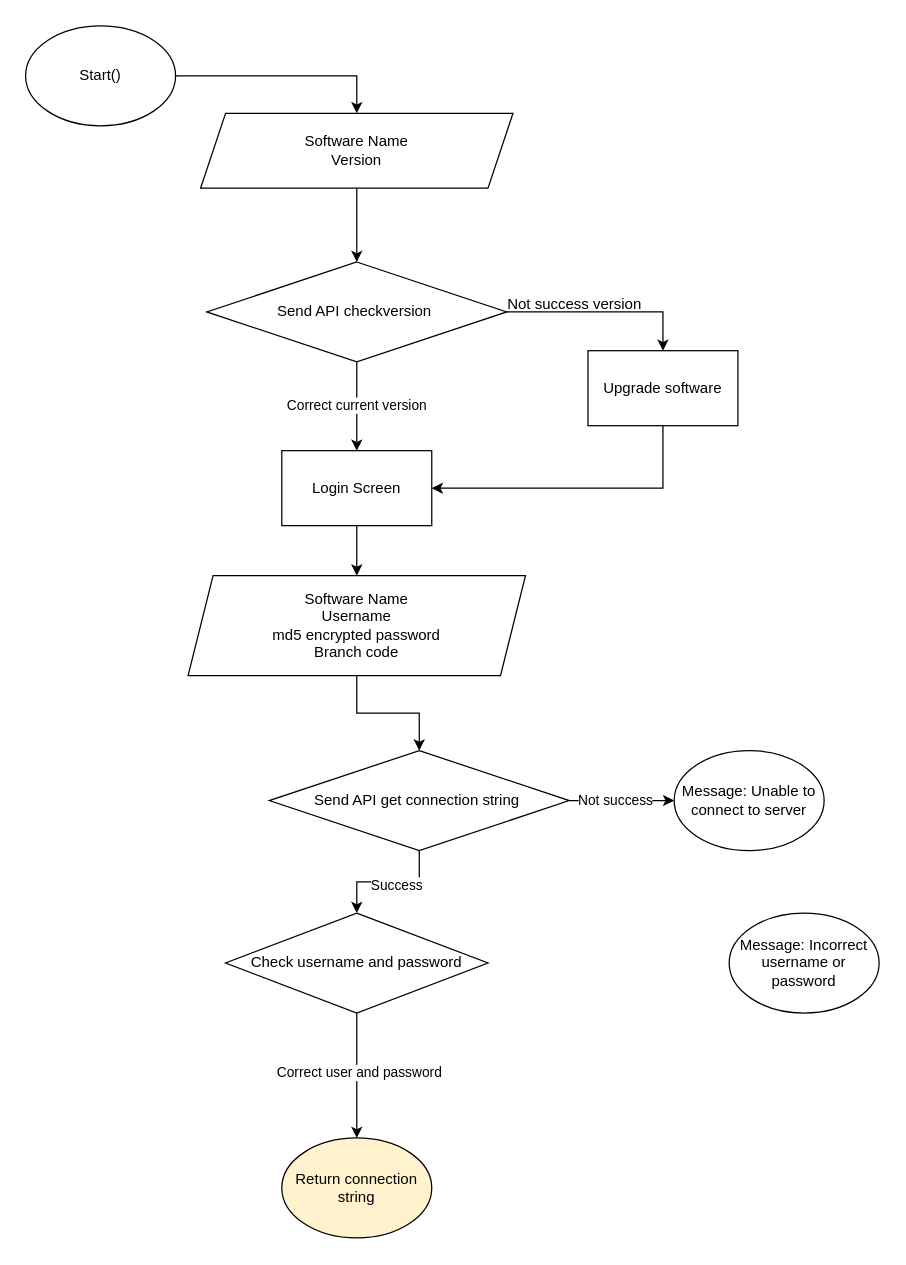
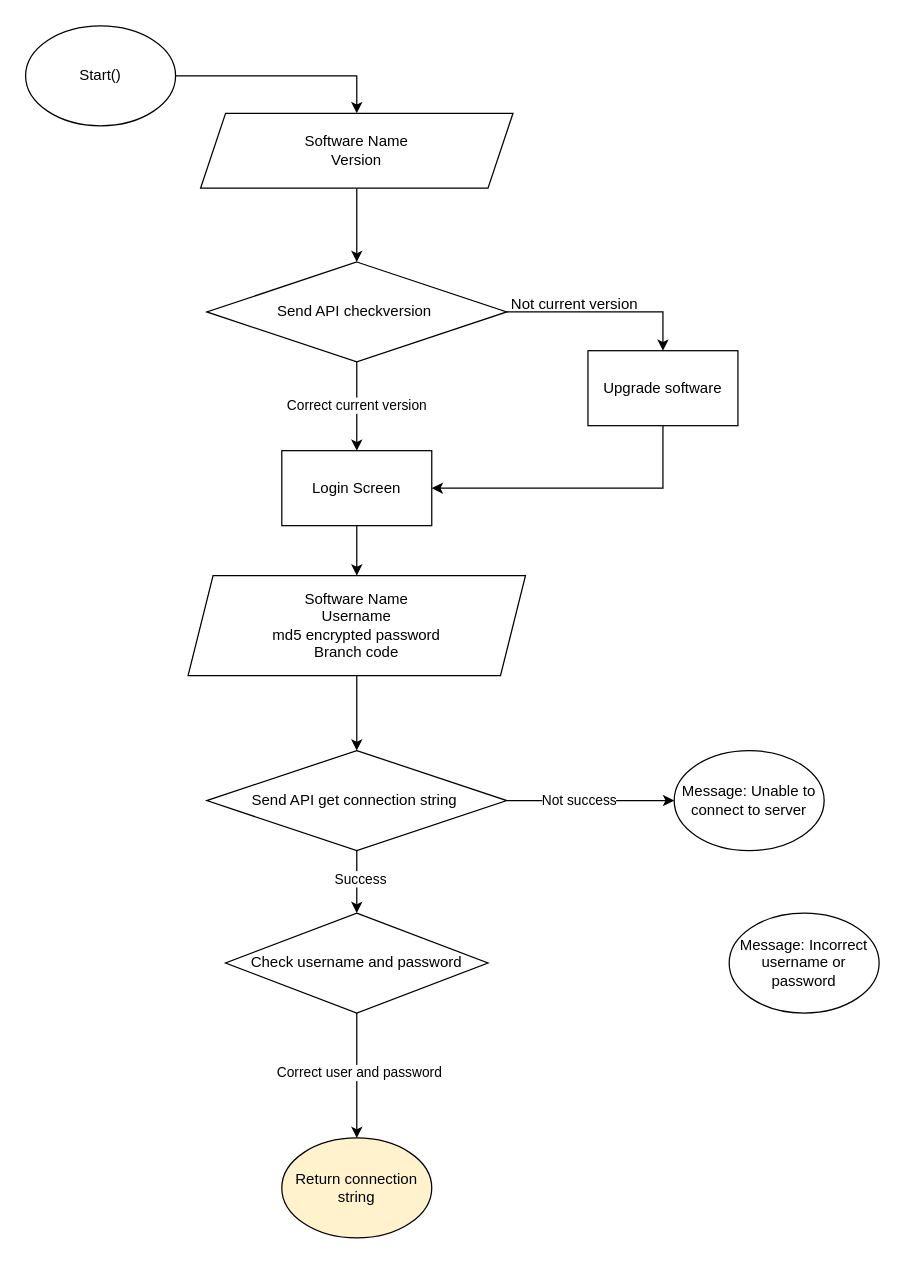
node "Not success version": label "Not success version" -> "Not current version"
node "Send API get connection string": moved (419, 801) -> (357, 801)
